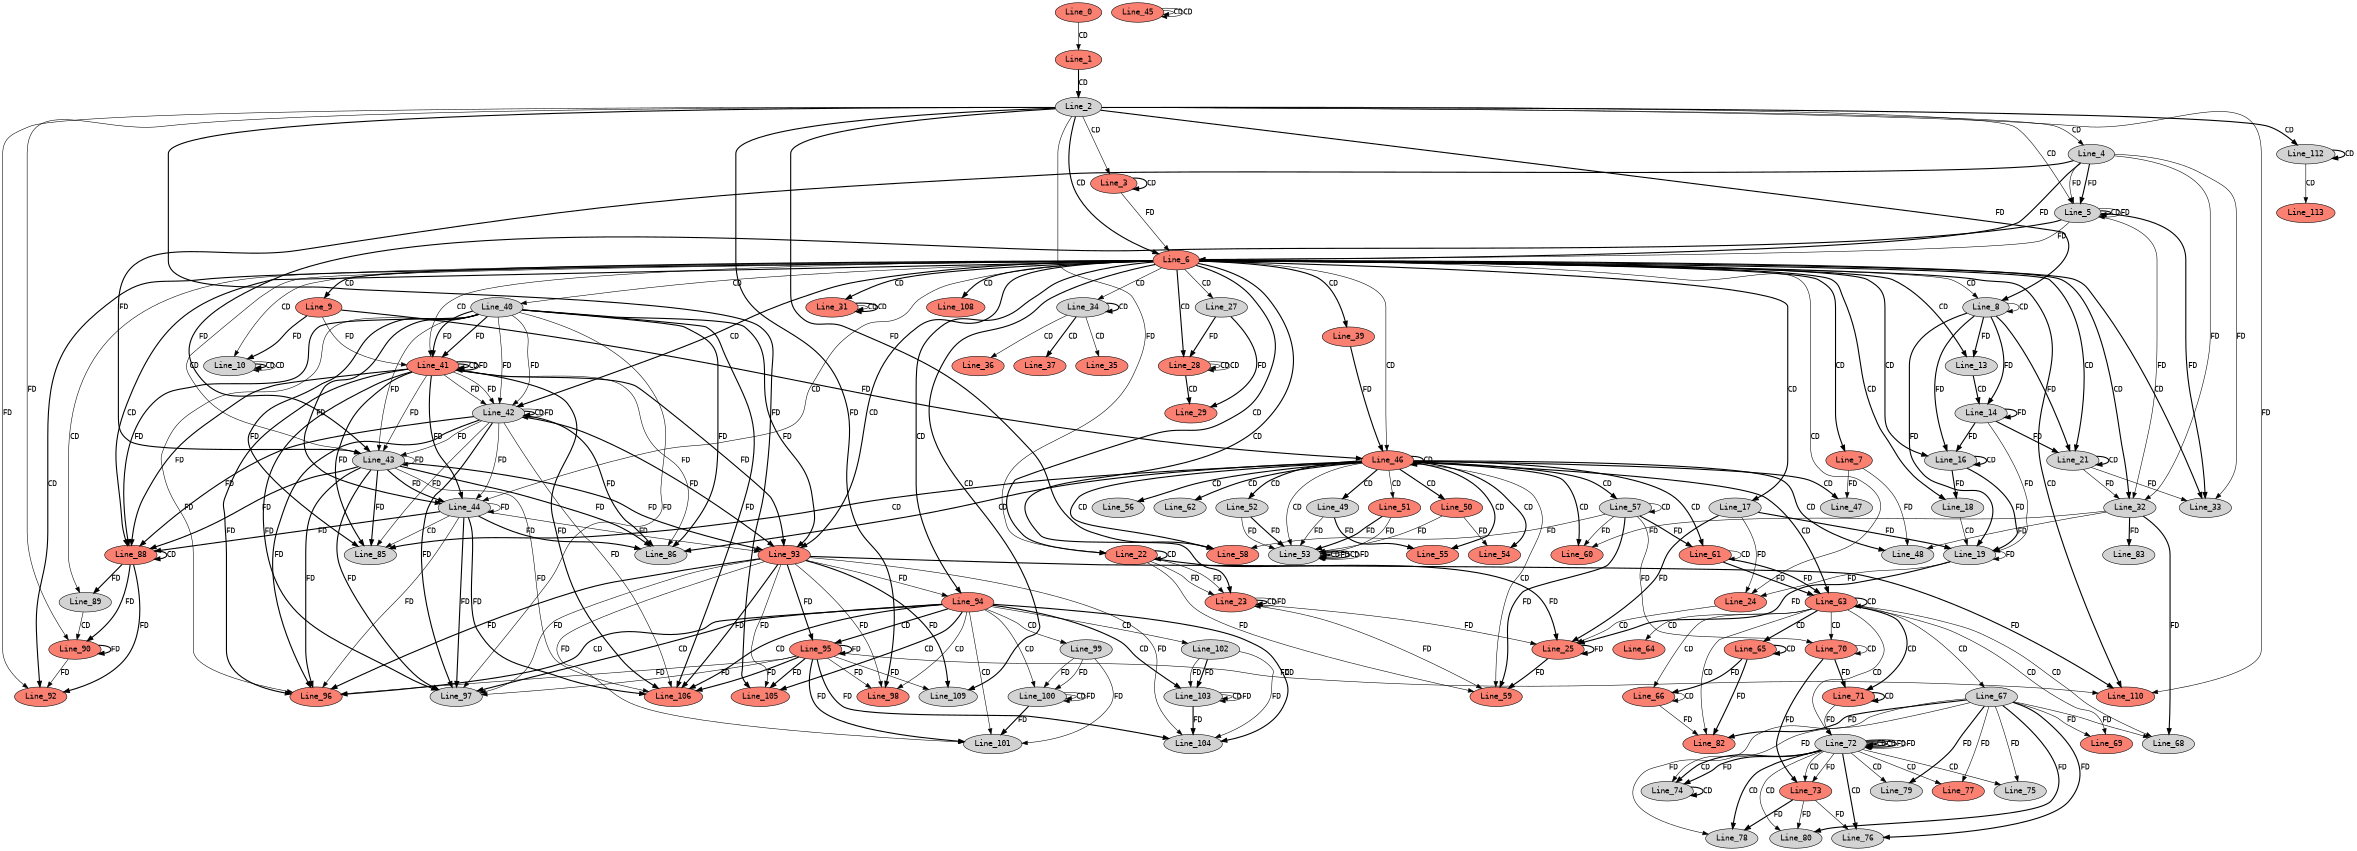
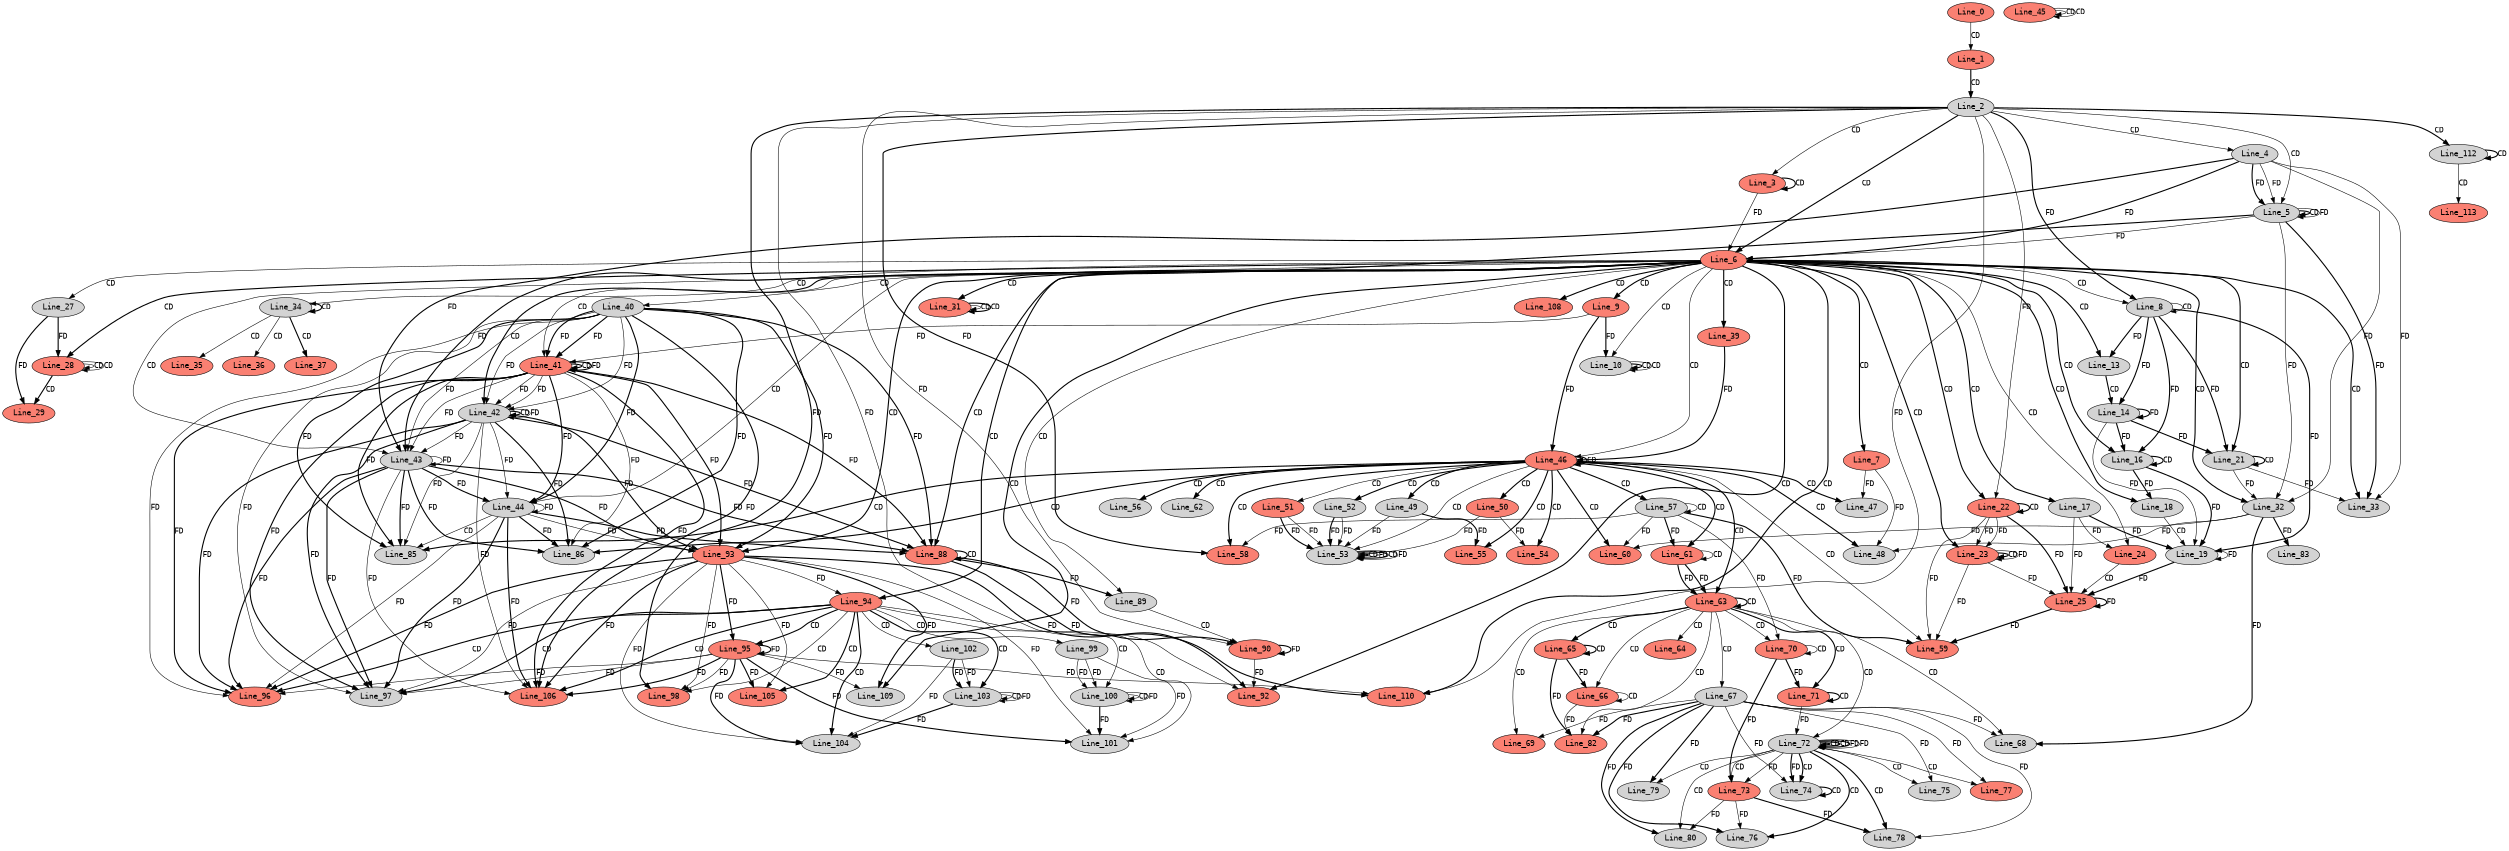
edge "Line_2" -> "Line_105": removed, label "FD"
edge "Line_19" -> "Line_24": removed, label "FD"
edge "Line_17" -> "Line_25": style bold -> solid
